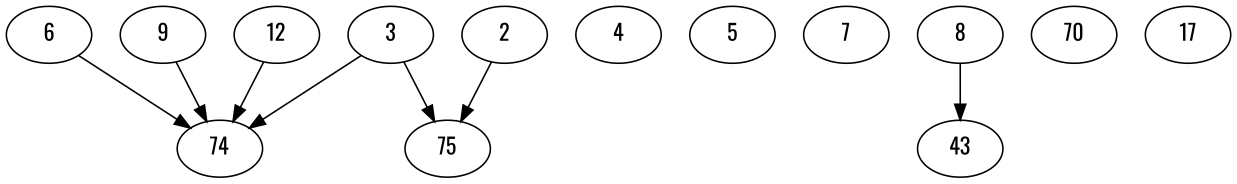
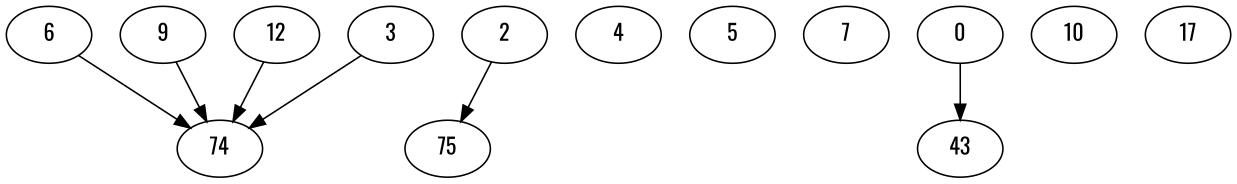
node "8": label "8" -> "0"
node "70": label "70" -> "10"
edge "3" -> "75": removed
